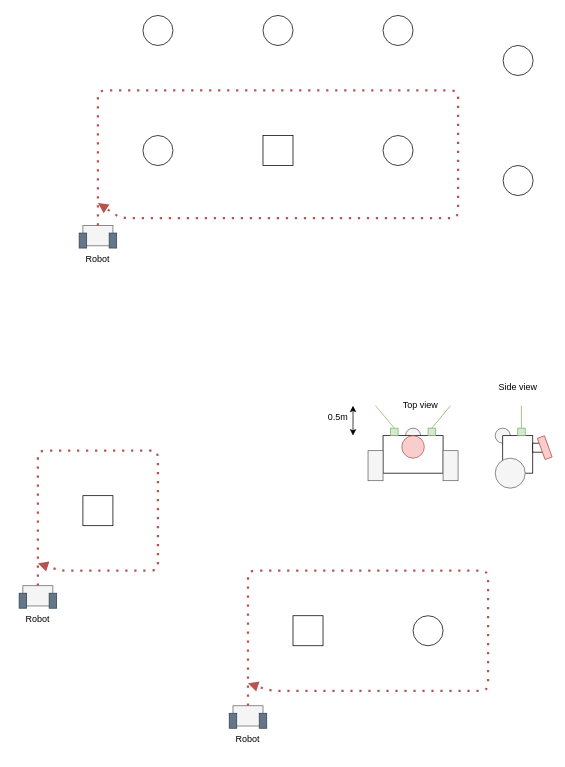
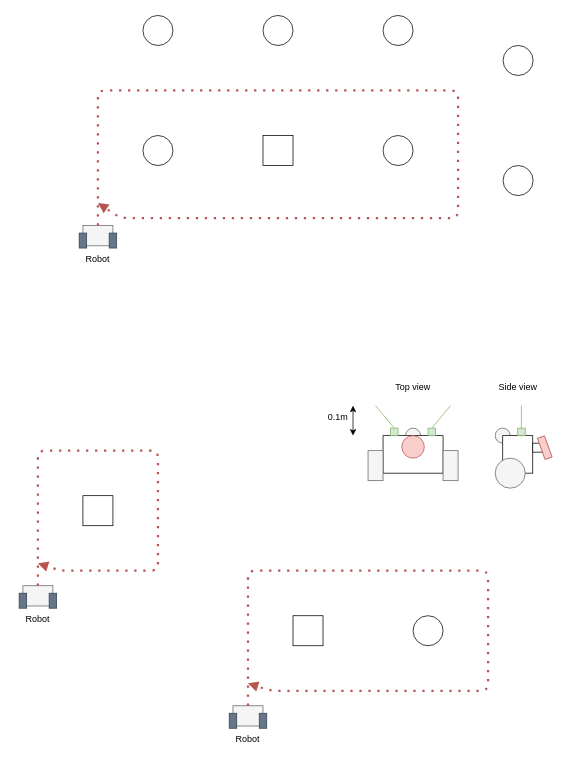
node "Top view": moved (420, 405) -> (413, 387)
node "0.5m": label "0.5m" -> "0.1m"
